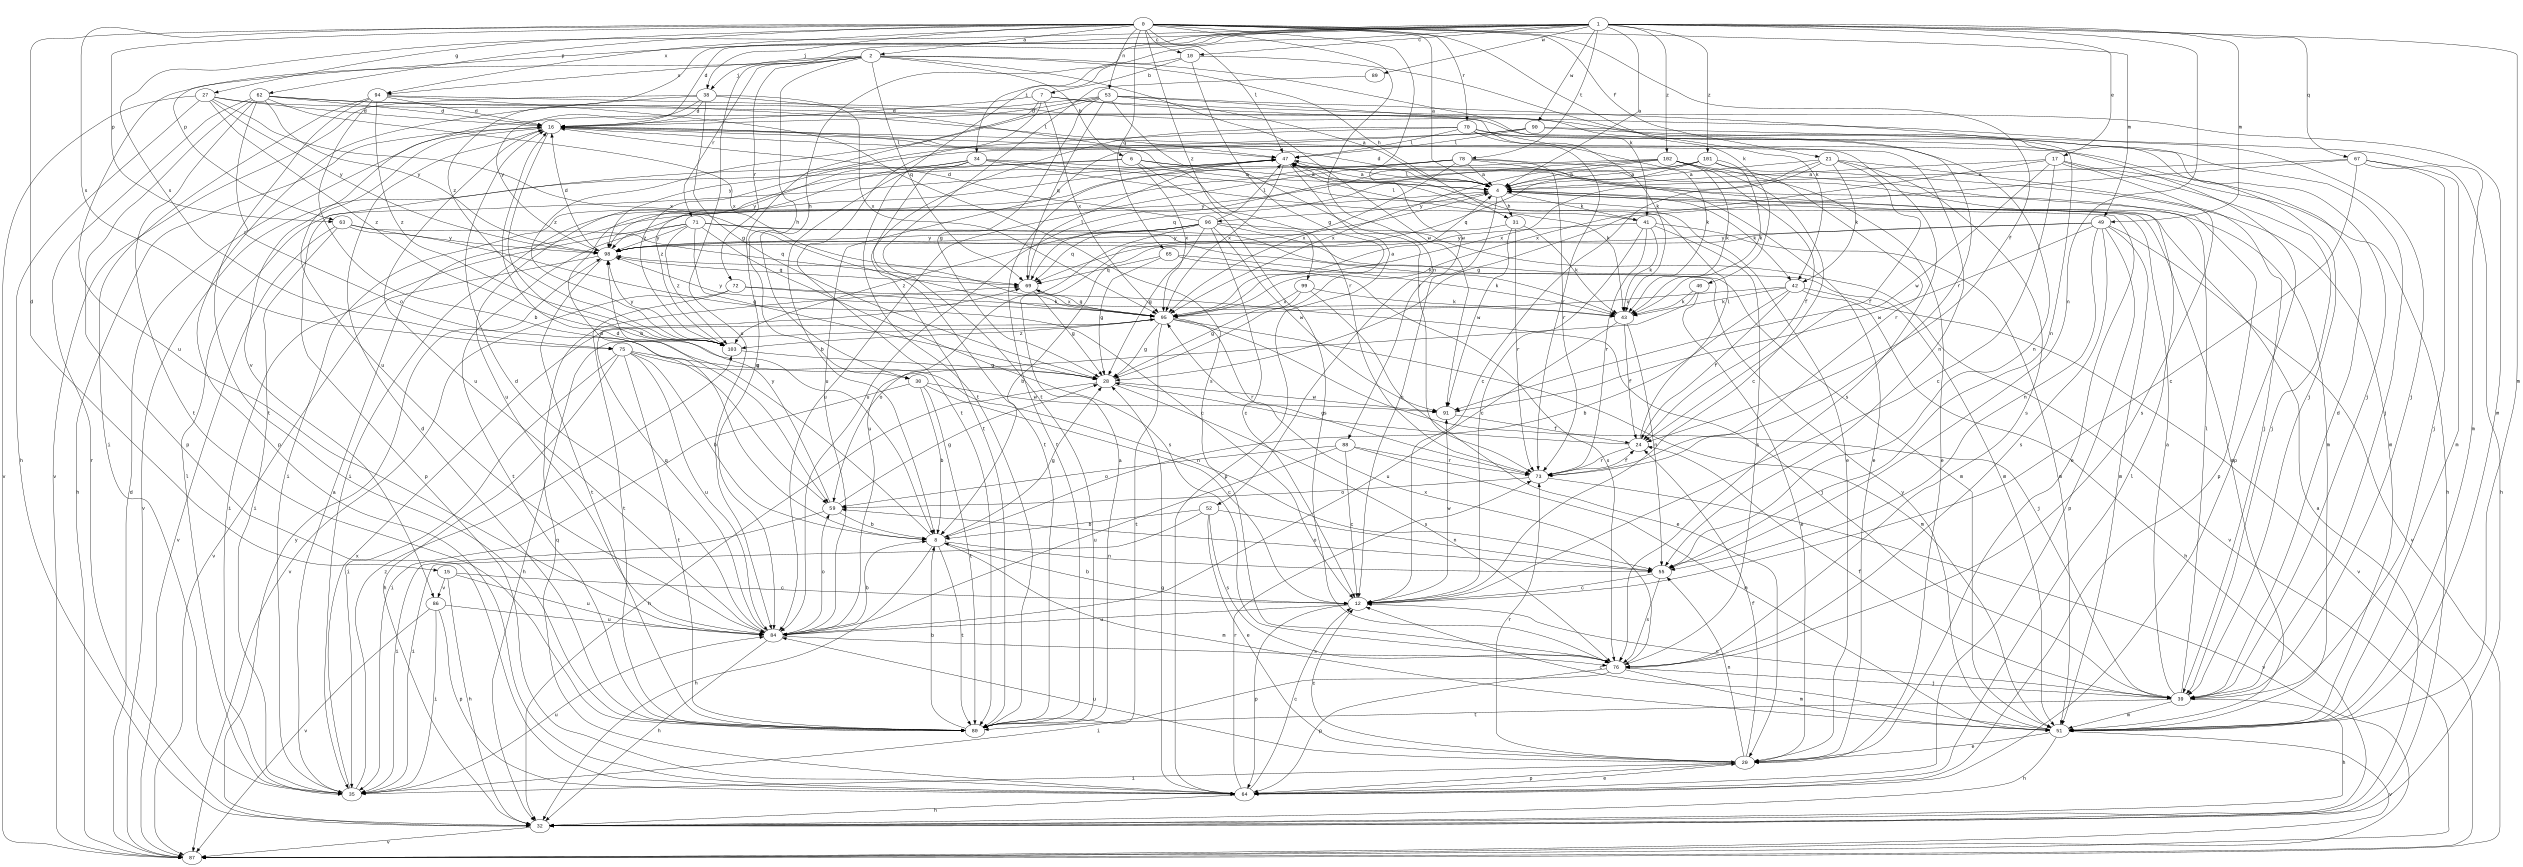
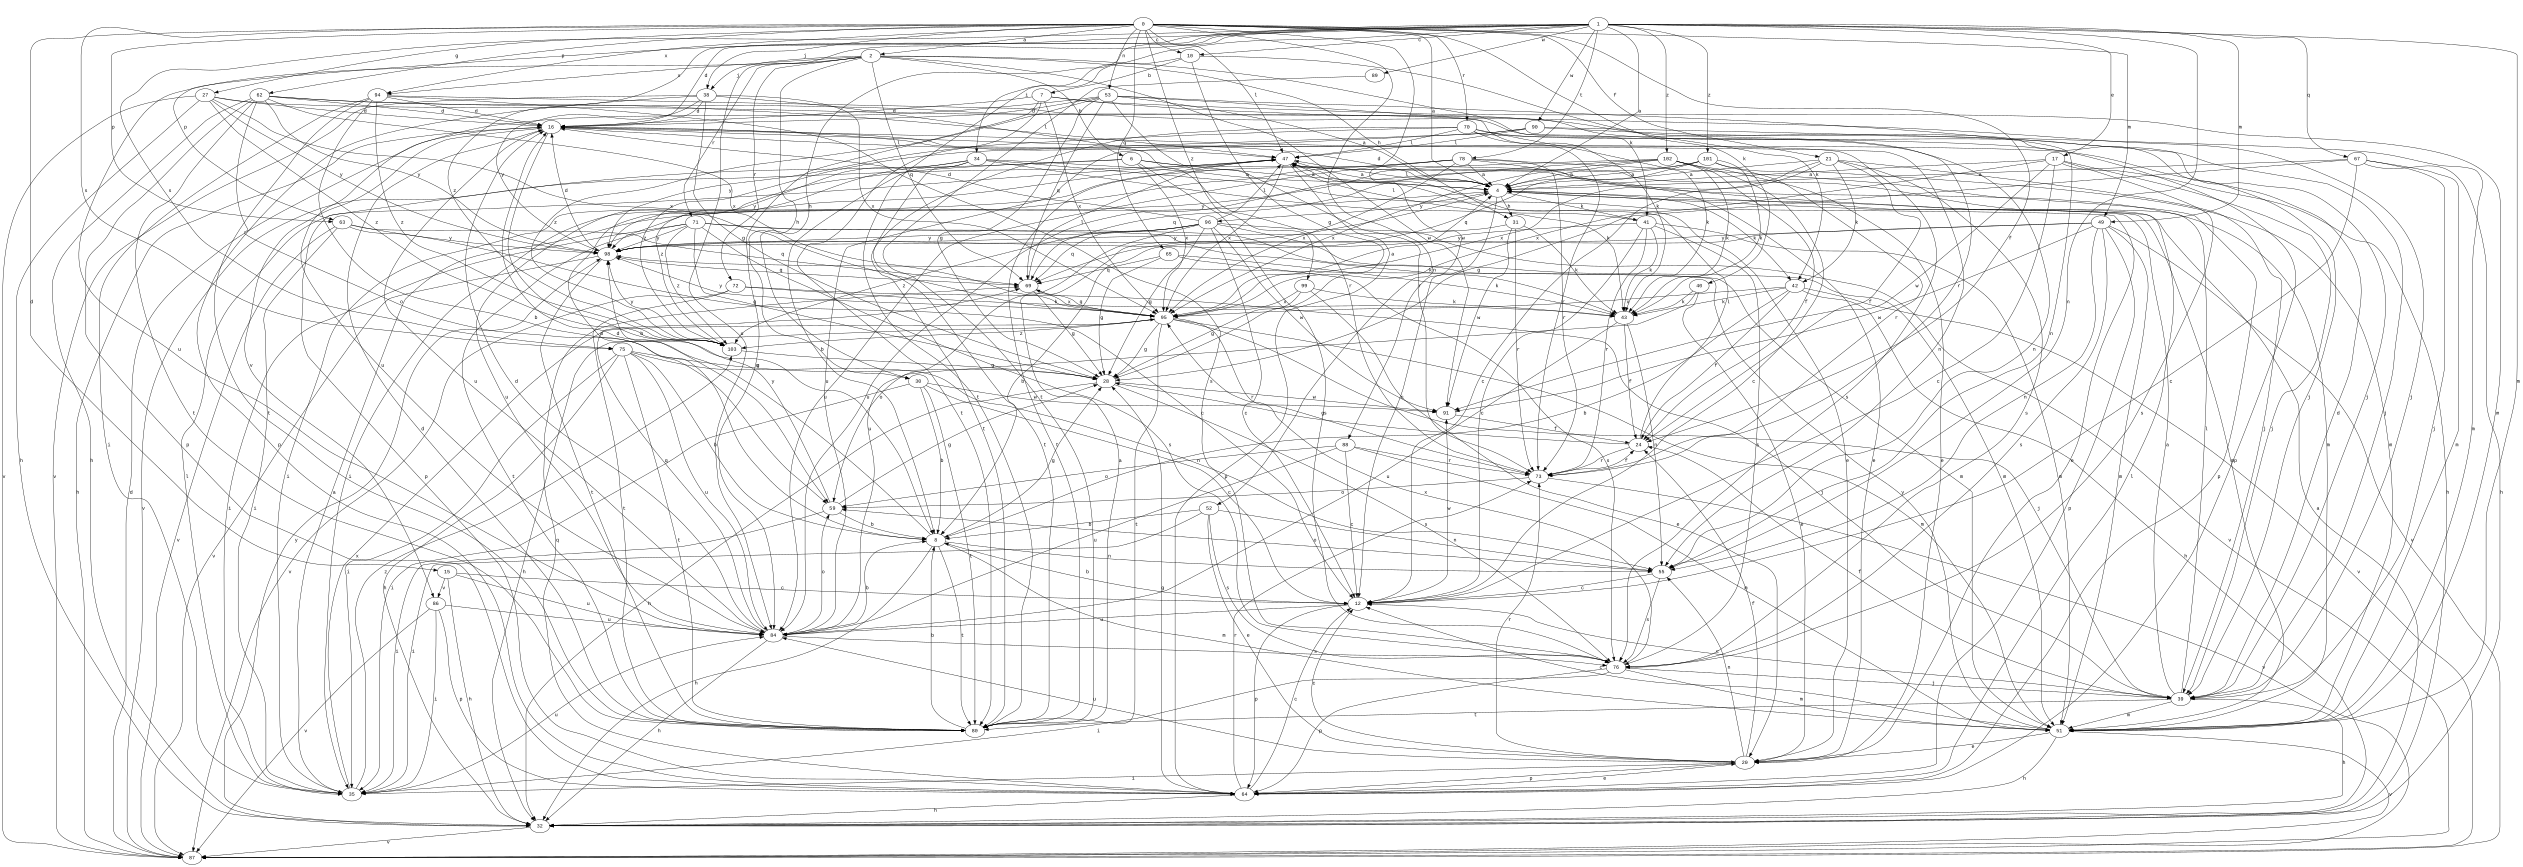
edge "62" -> "32": label "r" -> "h"
